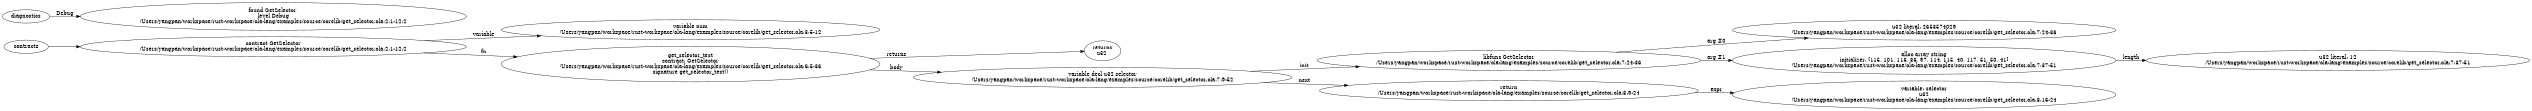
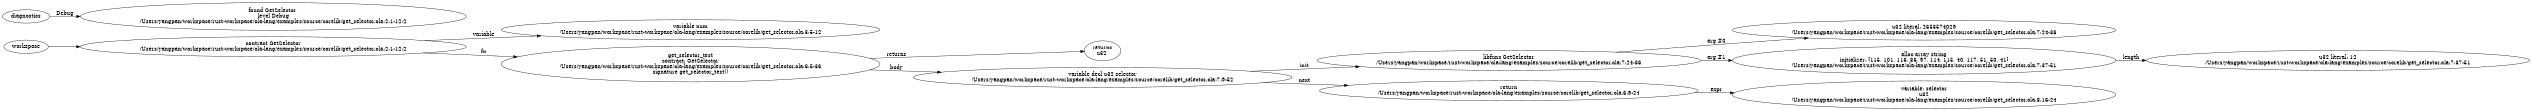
node "contracts": label "contracts" -> "workspace"
